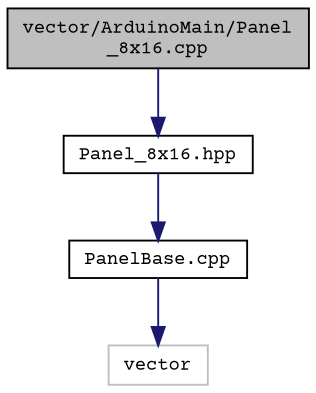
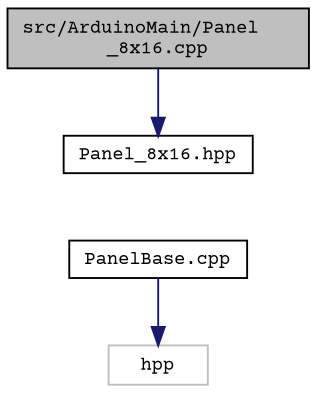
node "vector/ArduinoMain/Panel _8x16.cpp": label "vector/ArduinoMain/Panel _8x16.cpp" -> "src/ArduinoMain/Panel _8x16.cpp"
edge "Panel_8x16.hpp" -> "PanelBase.cpp": removed
node "vector": label "vector" -> "hpp"
